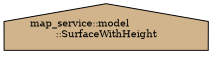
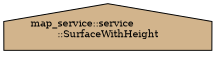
node "map_service::model ::SurfaceWithHeight": label "map_service::model ::SurfaceWithHeight" -> "map_service::service ::SurfaceWithHeight"
